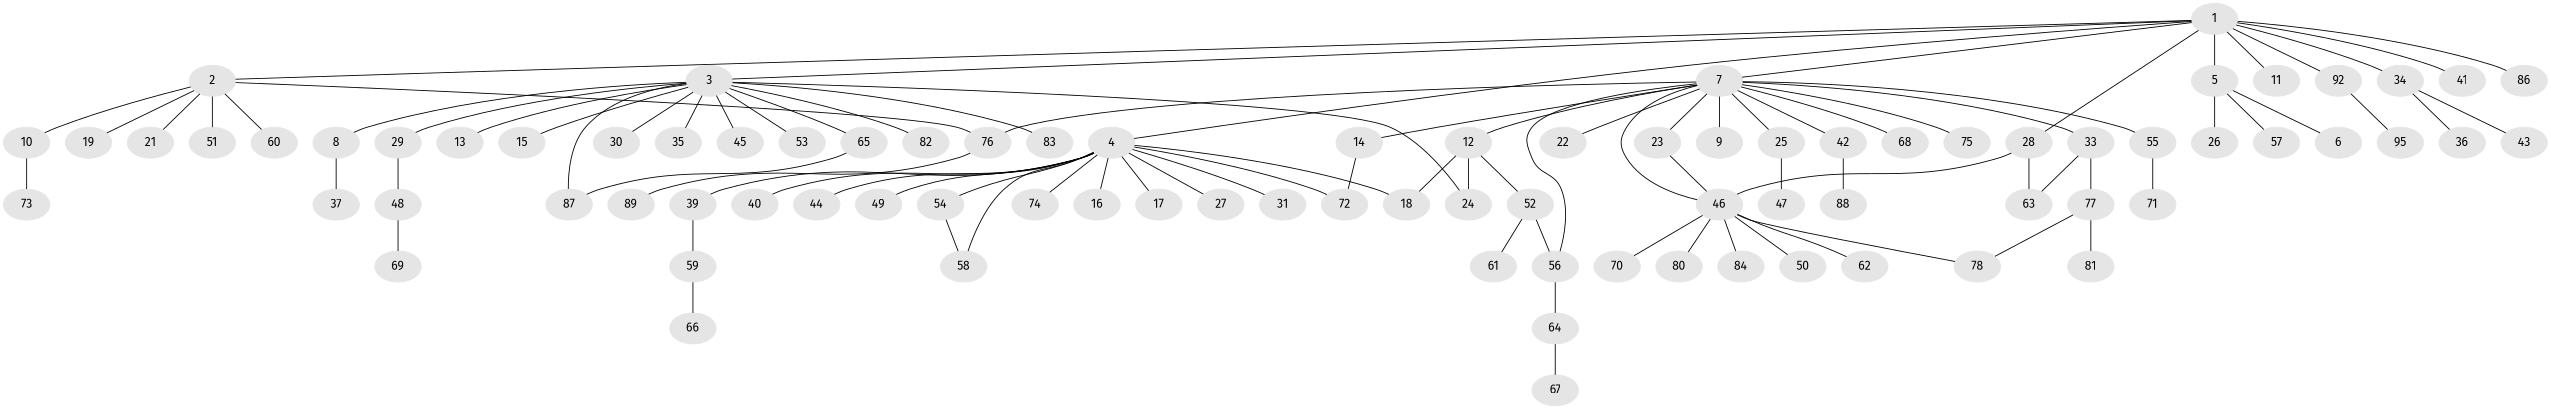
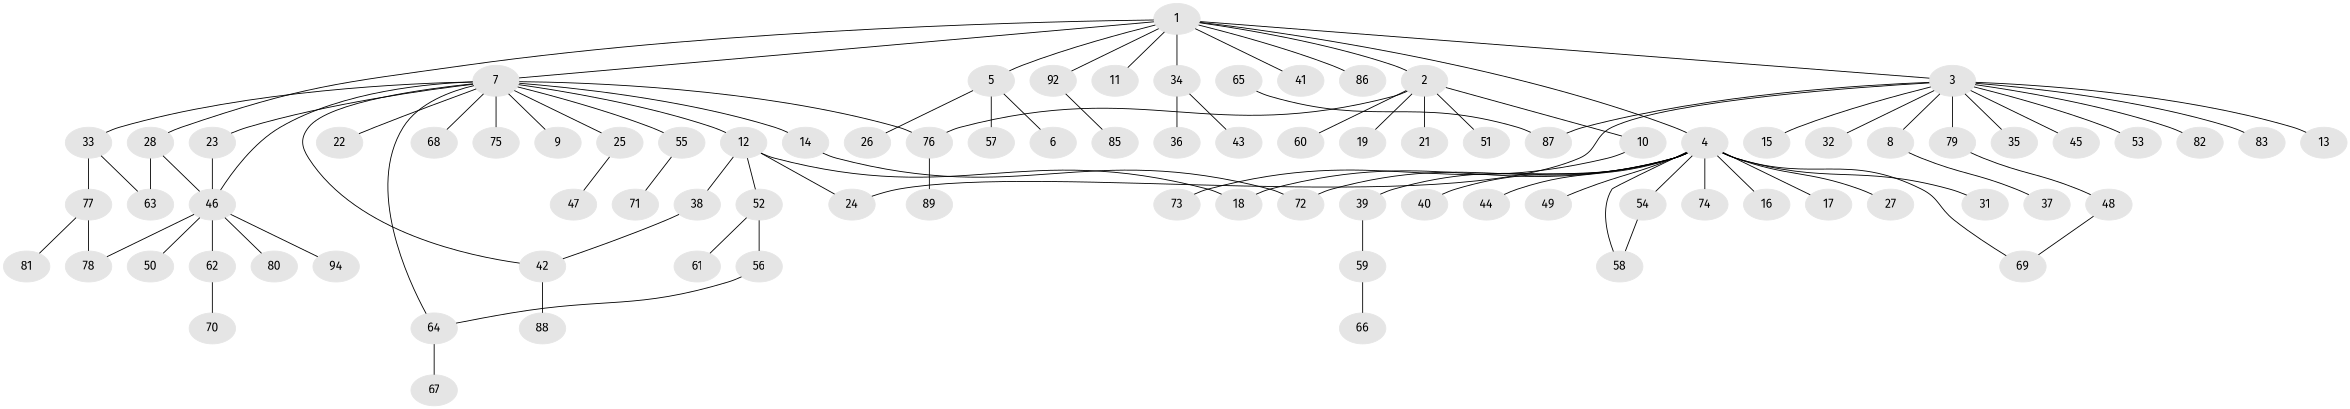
edge "3" -- "65": removed
edge "7" -- "56": now "7" -- "64"
node "29": label "29" -> "79"
node "30": label "30" -> "32"
node "95": label "95" -> "85"
edge "4" -- "69": added
node "38": added
edge "46" -- "70": now "62" -- "70"
node "84": label "84" -> "94"
